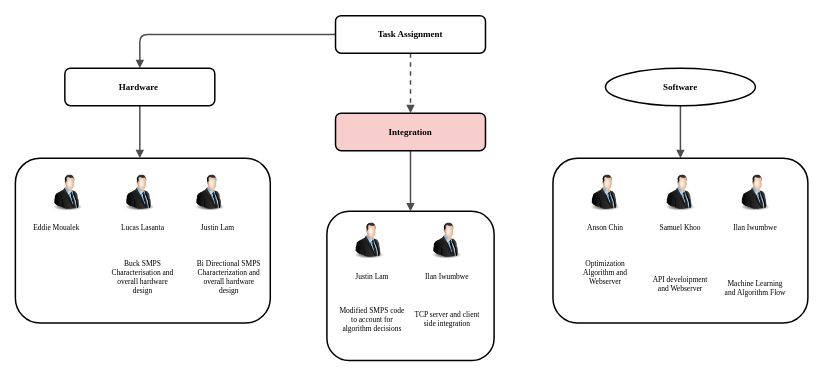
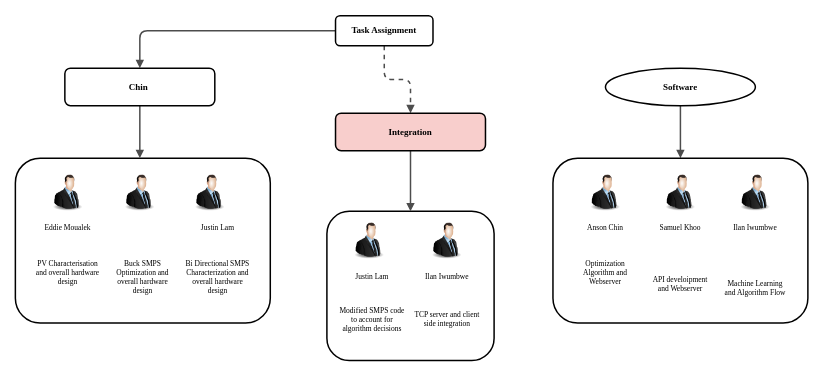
node "Task Assignment": size 150x38 -> 98x30
node "Hardware": label "Hardware" -> "Chin"
node "Eddie Moualek": moved (57, 227) -> (68, 227)
node "Lucas Lasanta": removed
node "PV Characterisation and overall hardware design": added
node "Buck SMPS Characterisation and overall hardware design": label "Buck SMPS Characterisation and overall hardware design" -> "Buck SMPS Optimization and overall hardware design"
node "Bi Directional SMPS Characterization and overall hardware design": moved (229, 276) -> (218, 276)
